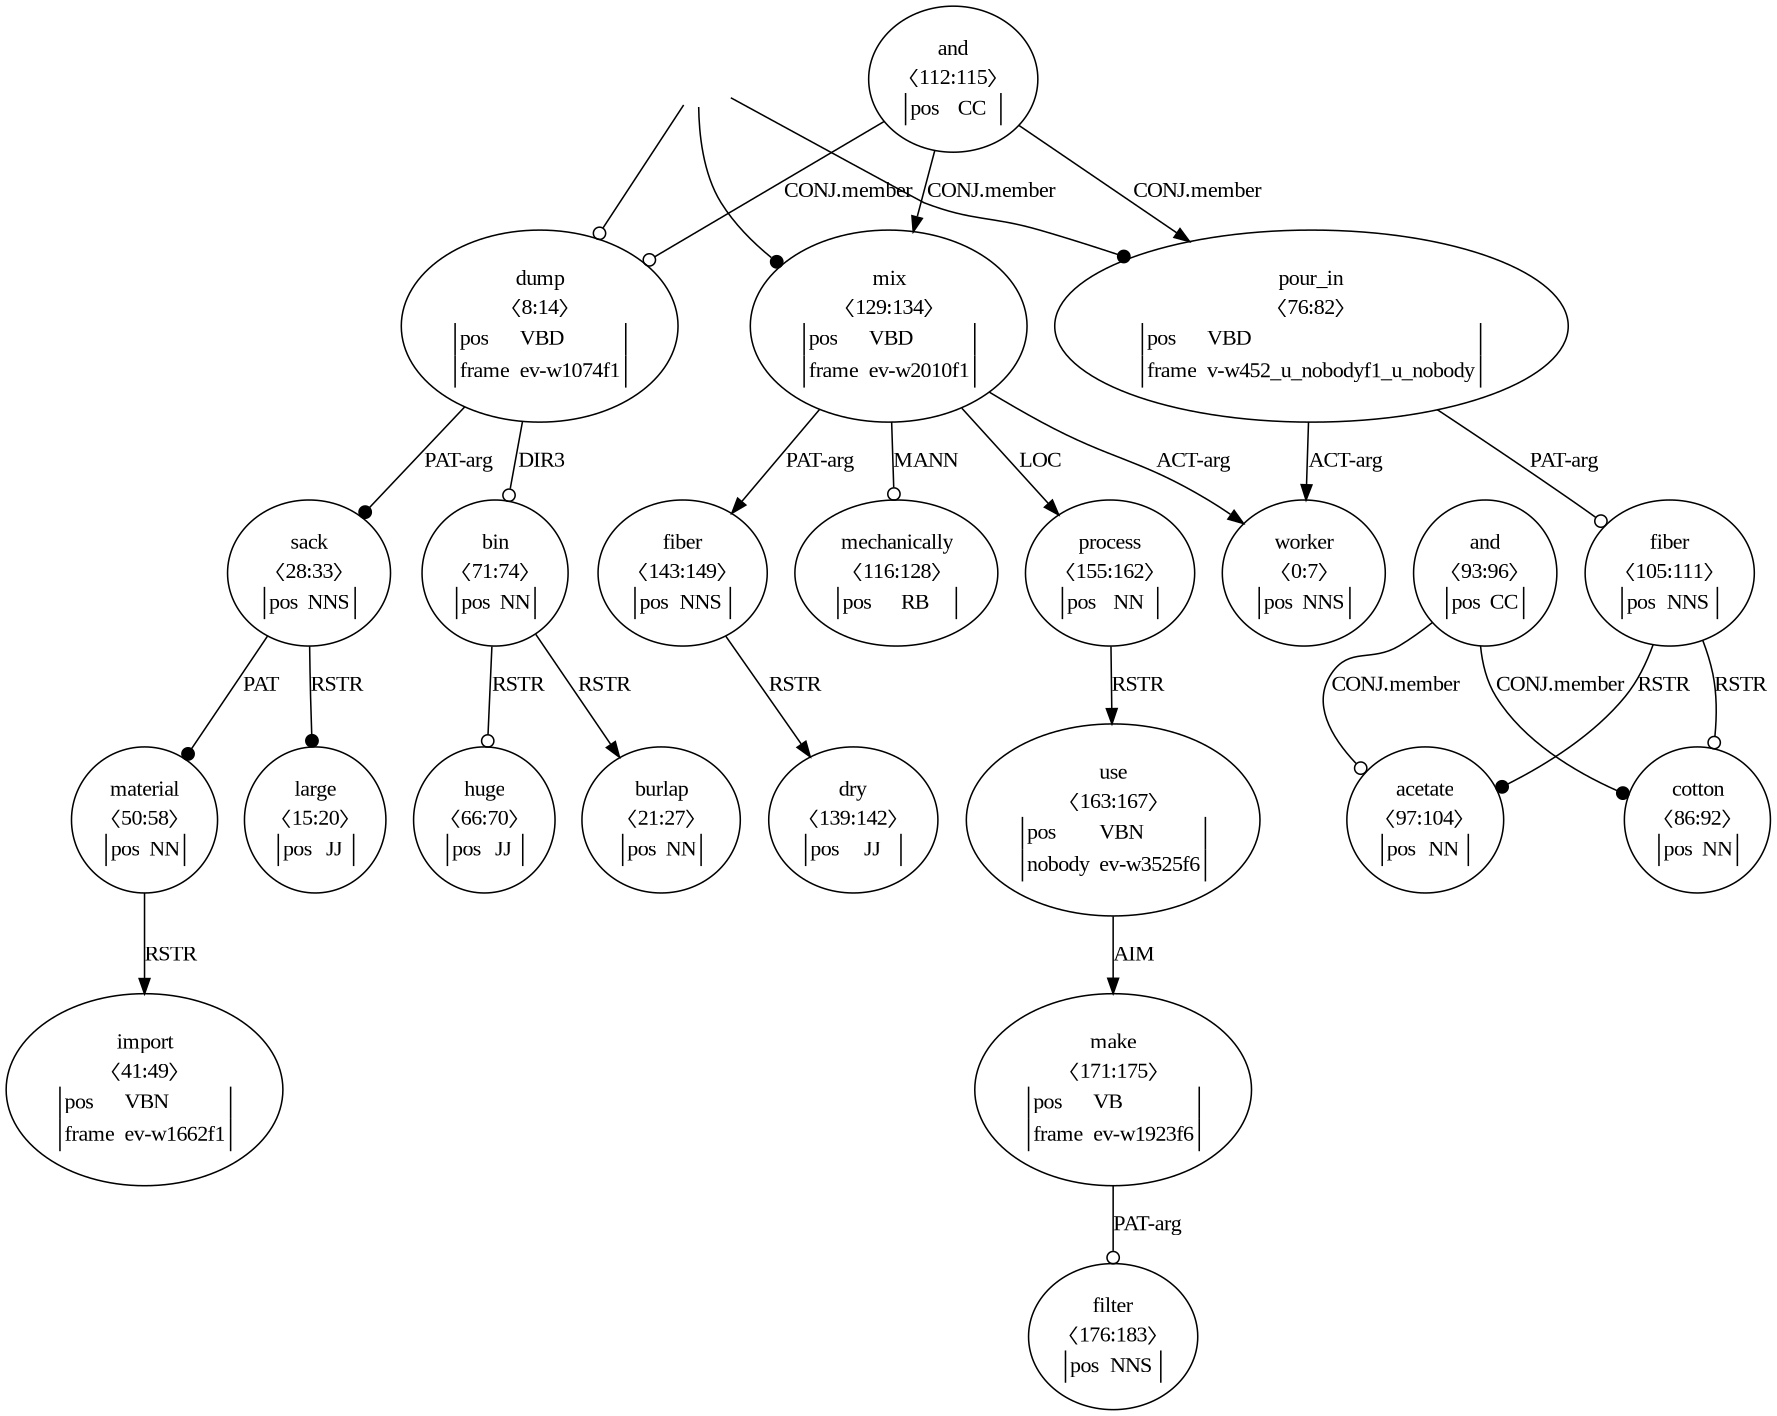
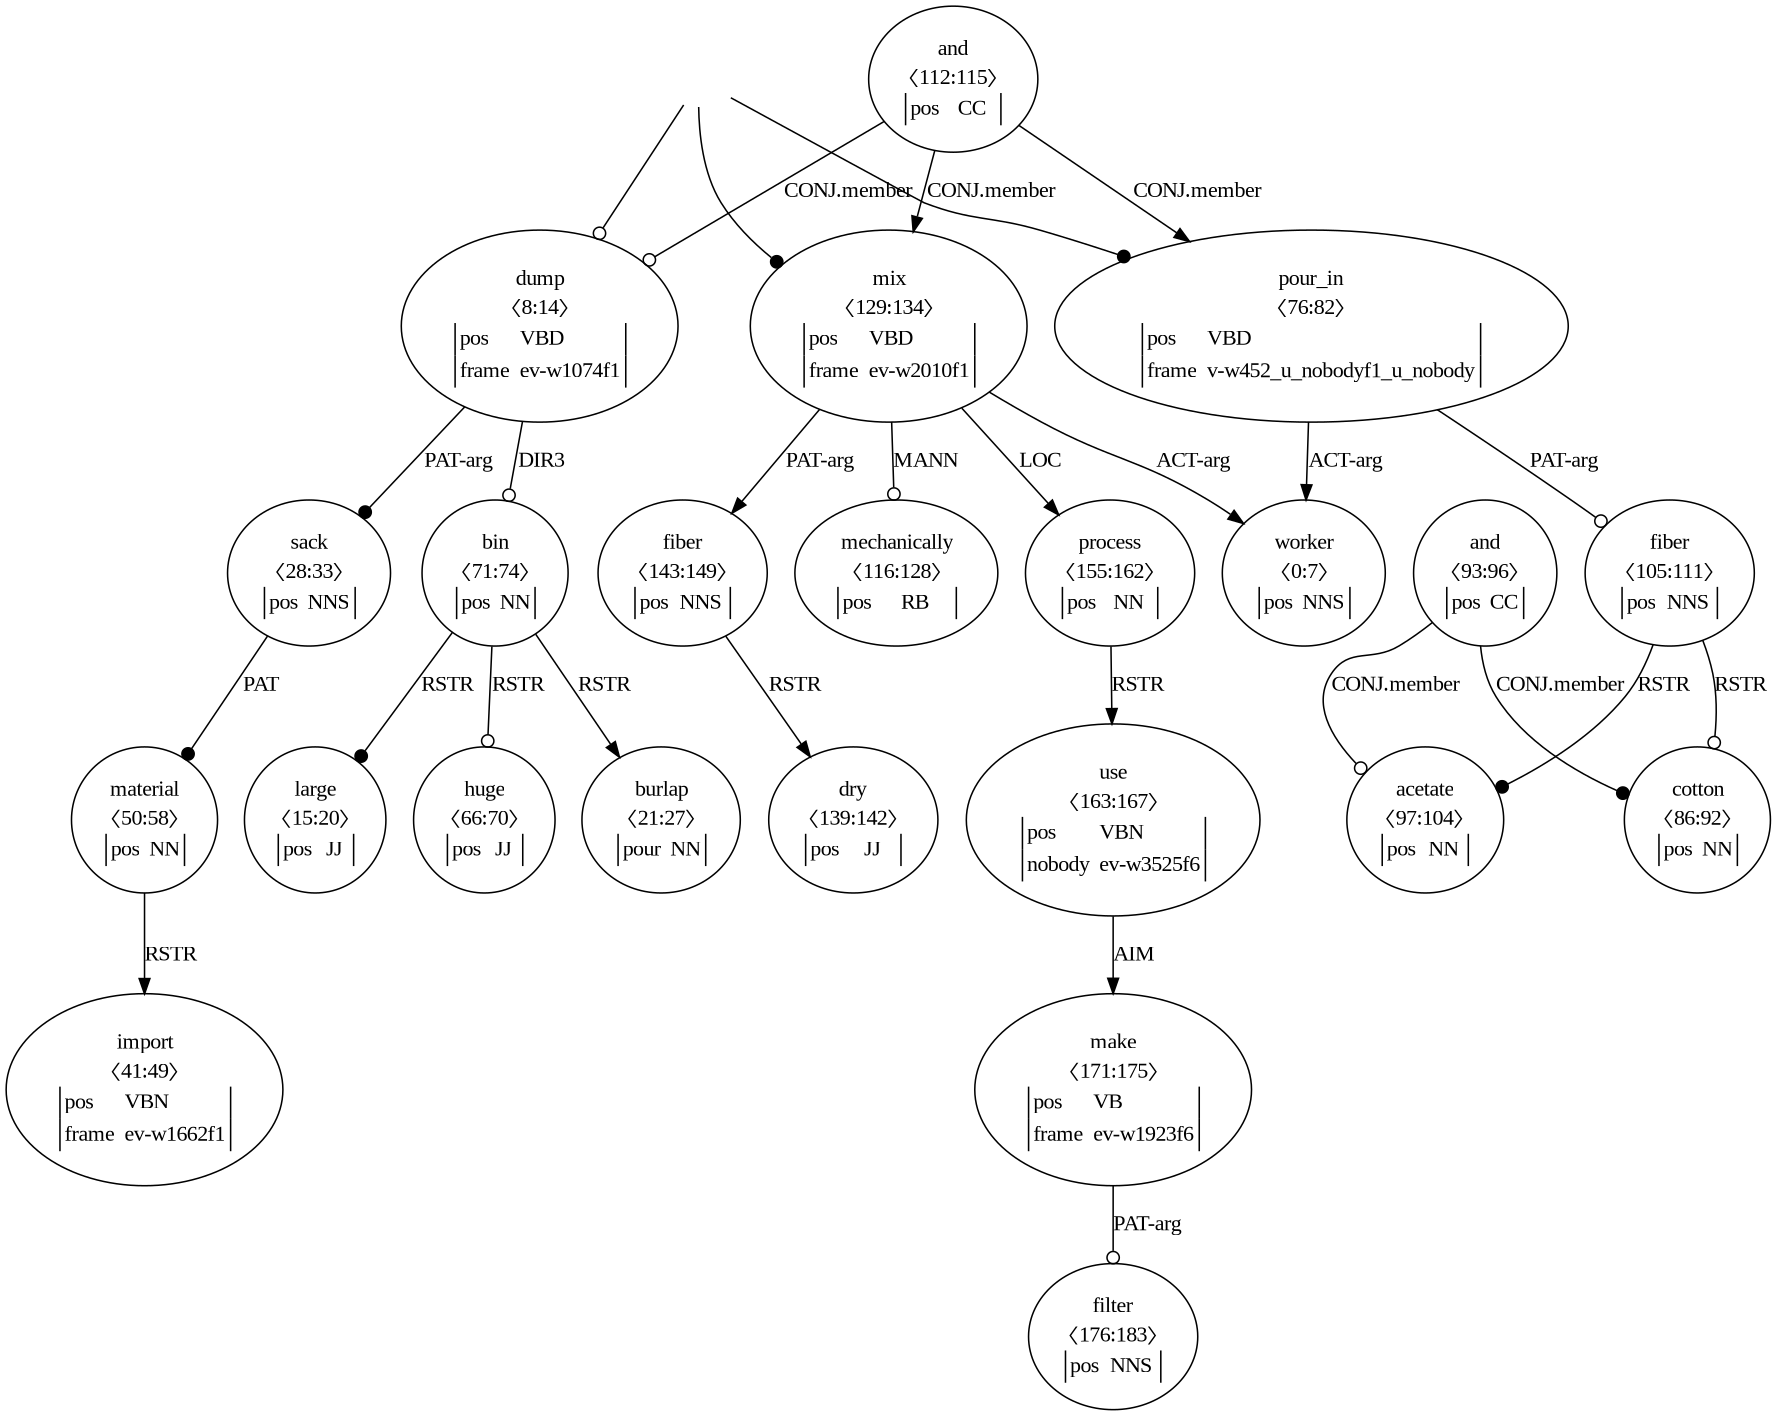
edge "sack" -> "large": now "bin" -> "large"
node "burlap": text "pos" -> "pour"
